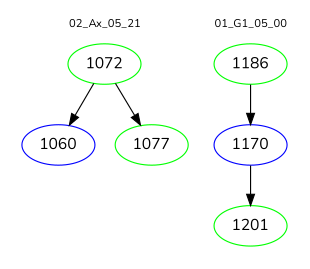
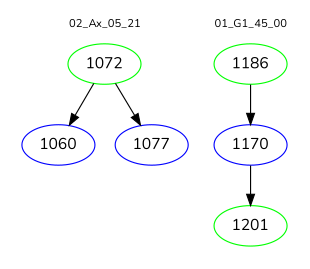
cluster "01_G1_05_00": label "01_G1_05_00" -> "01_G1_45_00"
node "1077": color green -> blue
